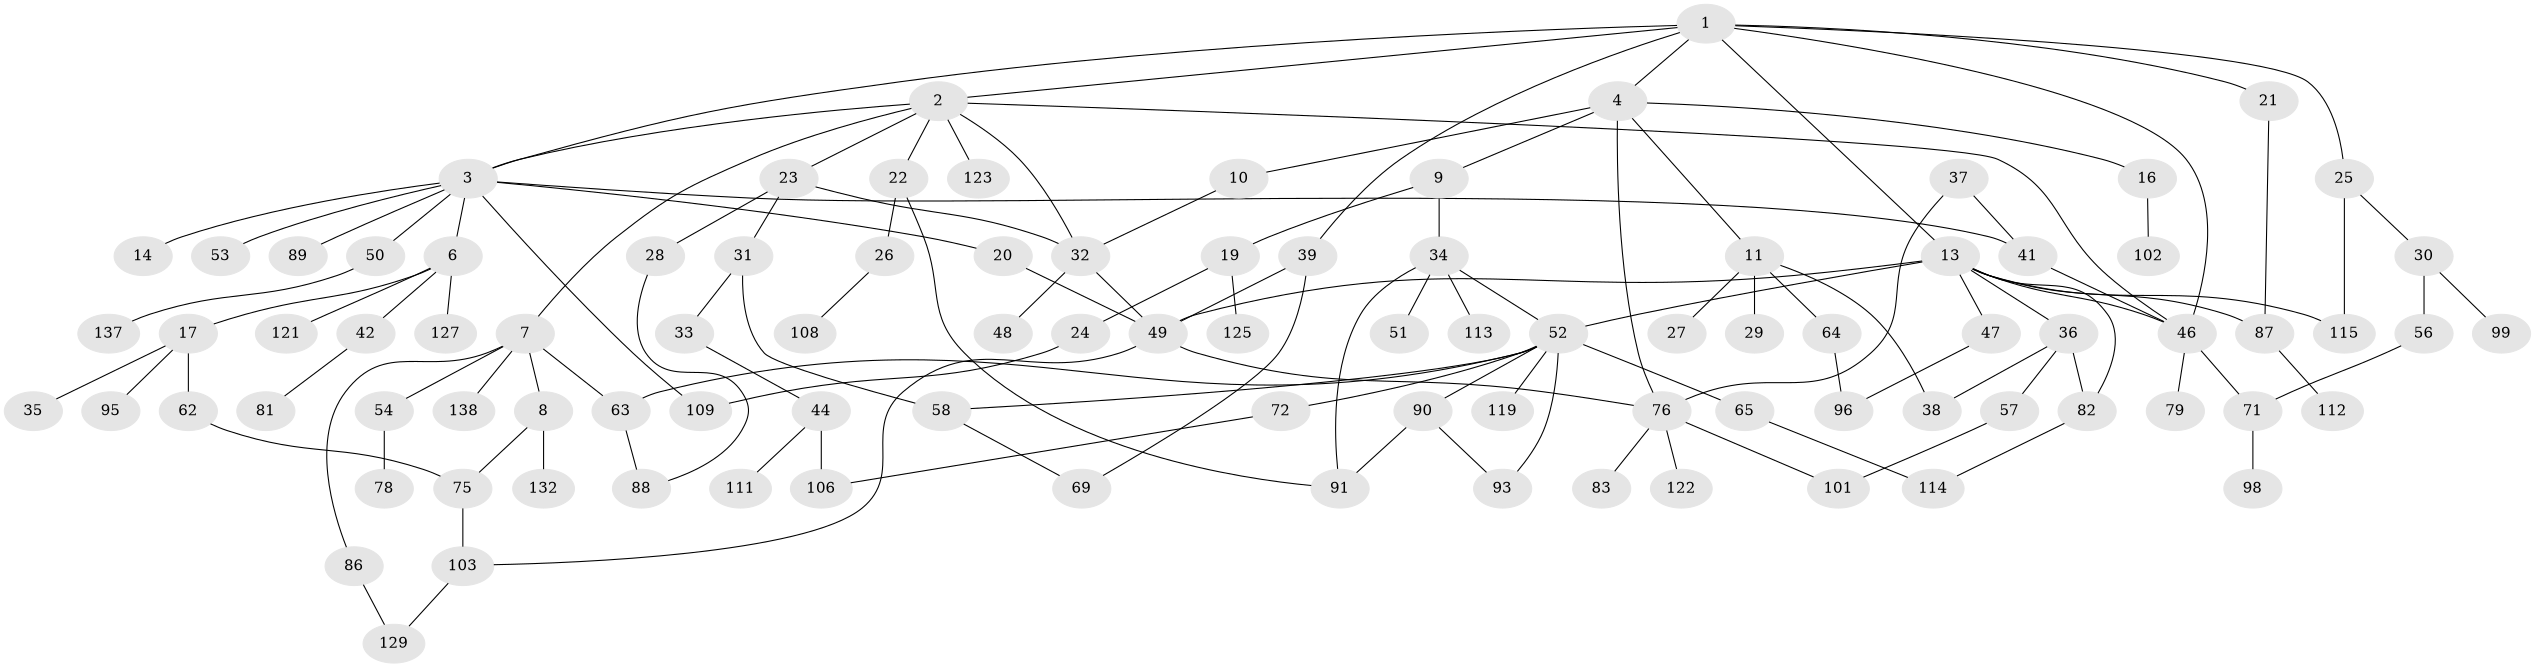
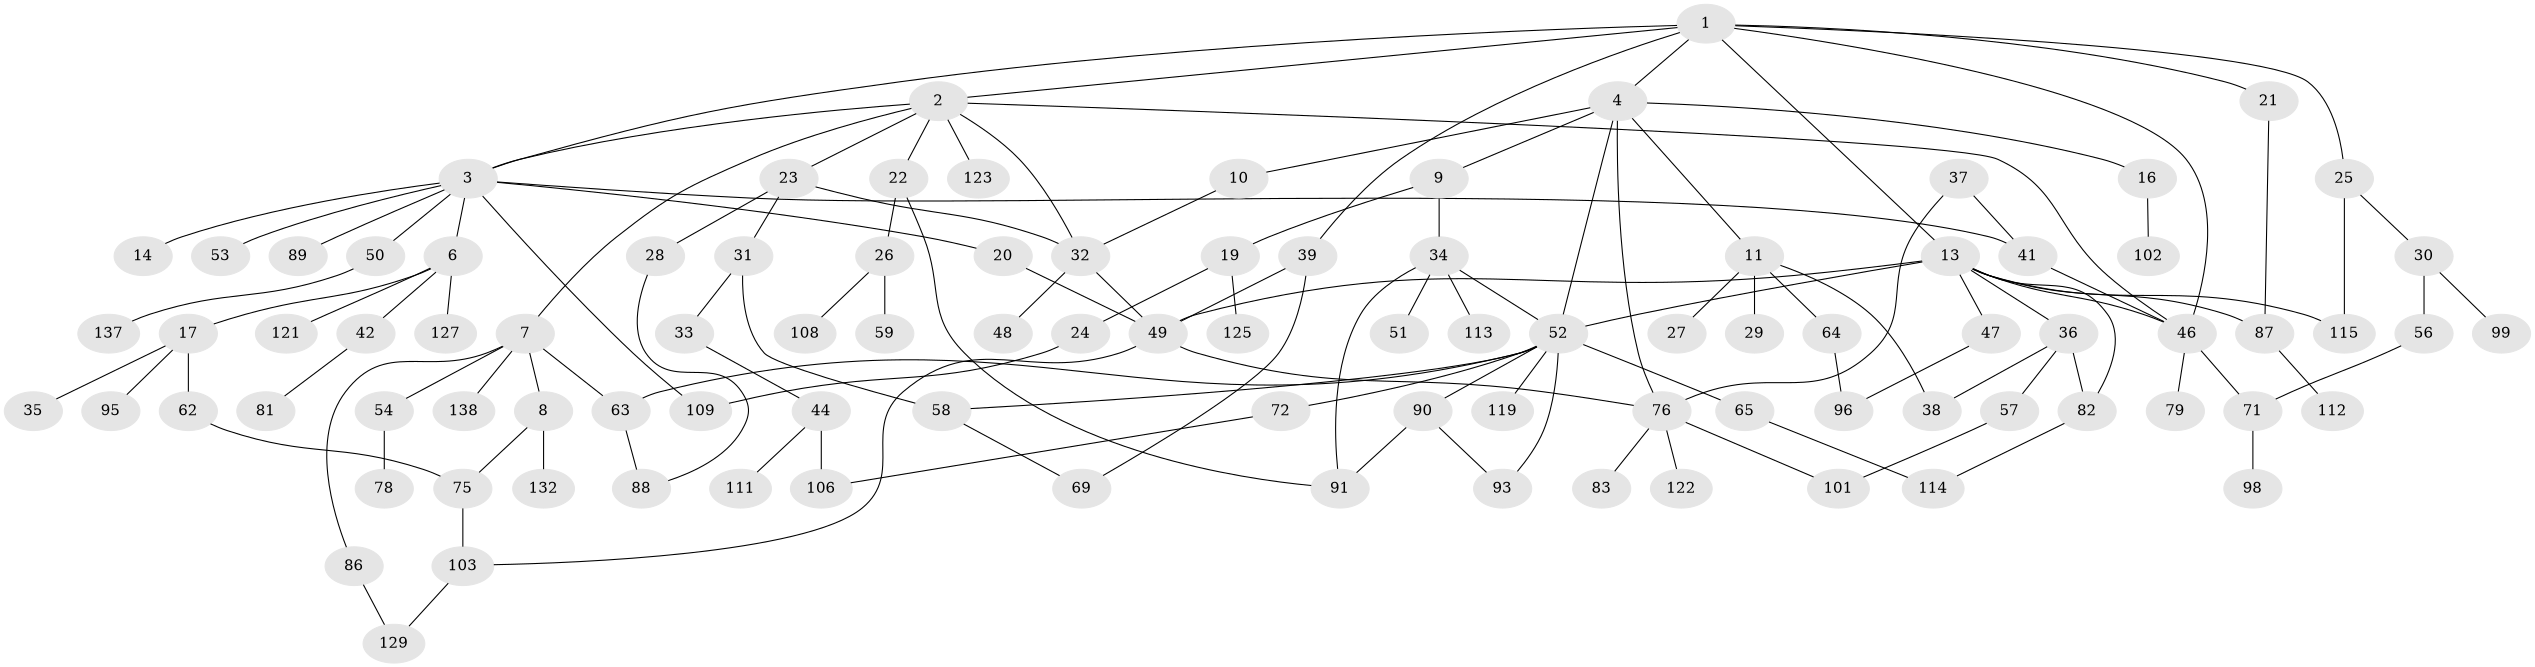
edge "4" -- "52": added
node "59": added
